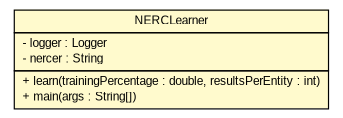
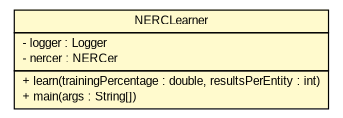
node "NERCLearner": text "- nercer : String" -> "- nercer : NERCer"
